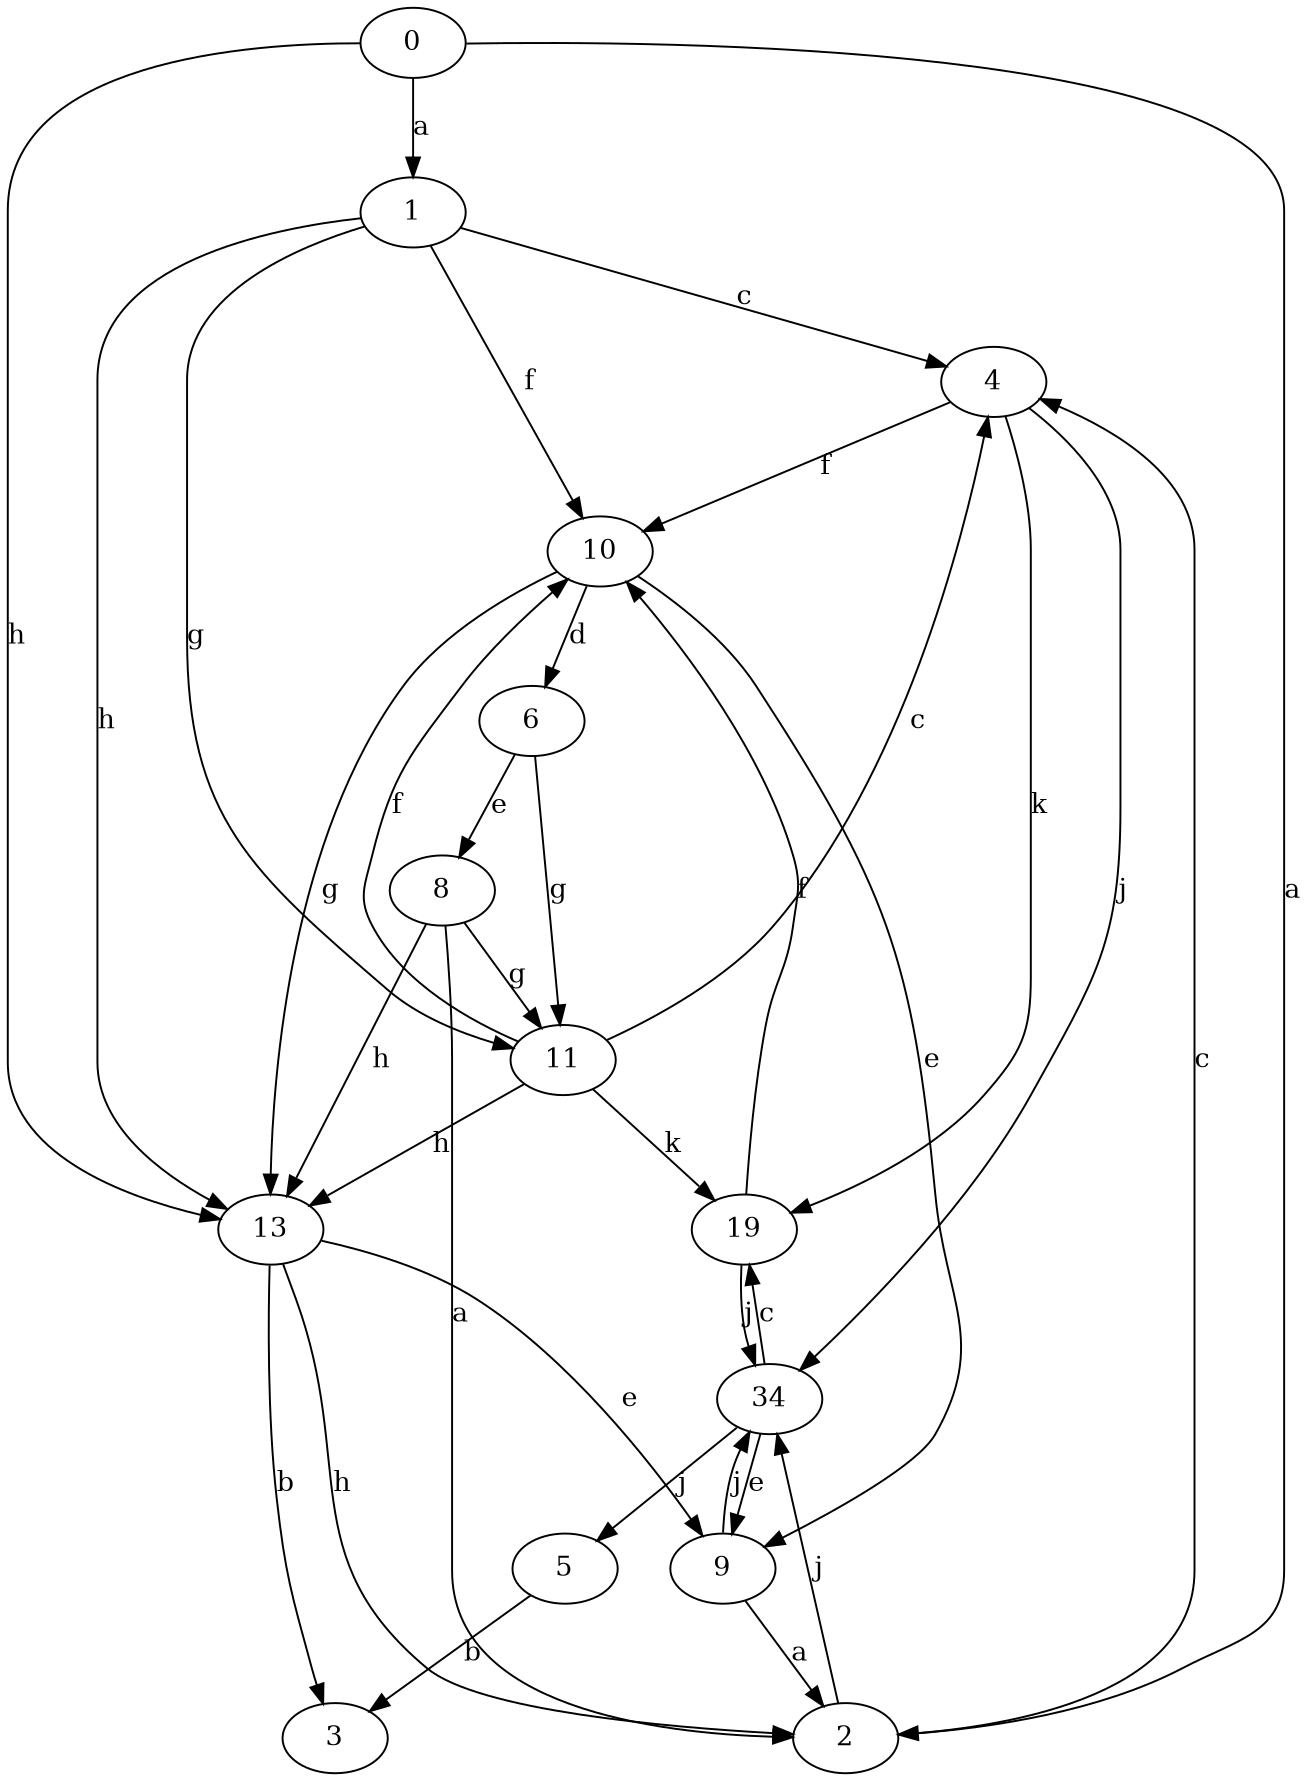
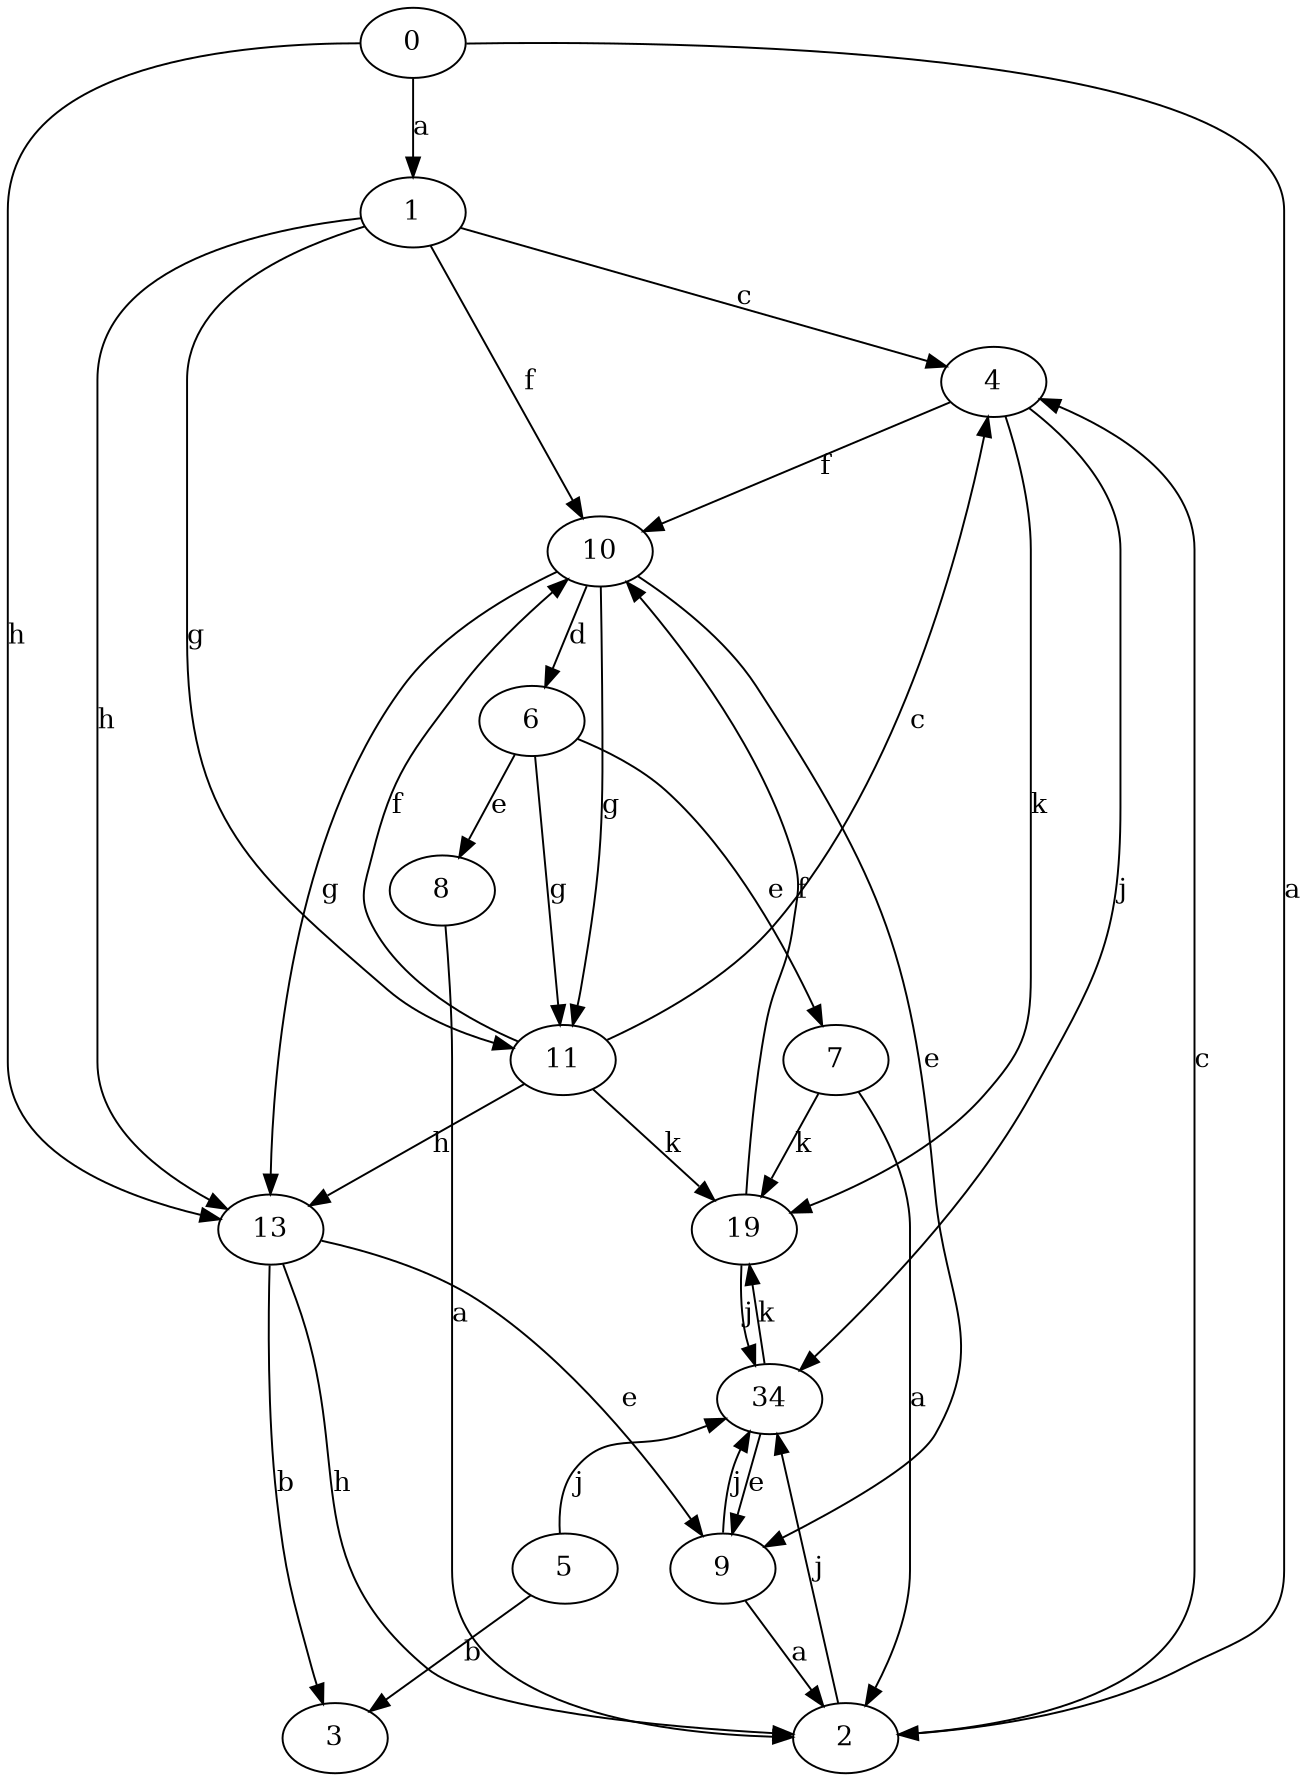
edge "8" -> "11": now "10" -> "11"
edge "8" -> "13": removed, label "h"
node "7": added
edge "34" -> "19": label "c" -> "k"
edge "34" -> "5": reversed
